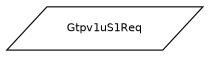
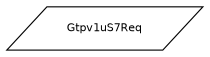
node "Gtpv1uS1Req": label "Gtpv1uS1Req" -> "Gtpv1uS7Req"
